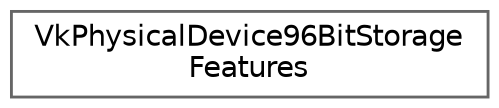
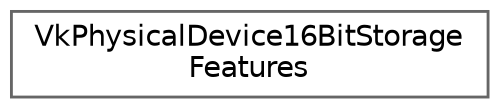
node "VkPhysicalDevice96BitStorage Features": label "VkPhysicalDevice96BitStorage Features" -> "VkPhysicalDevice16BitStorage Features"
